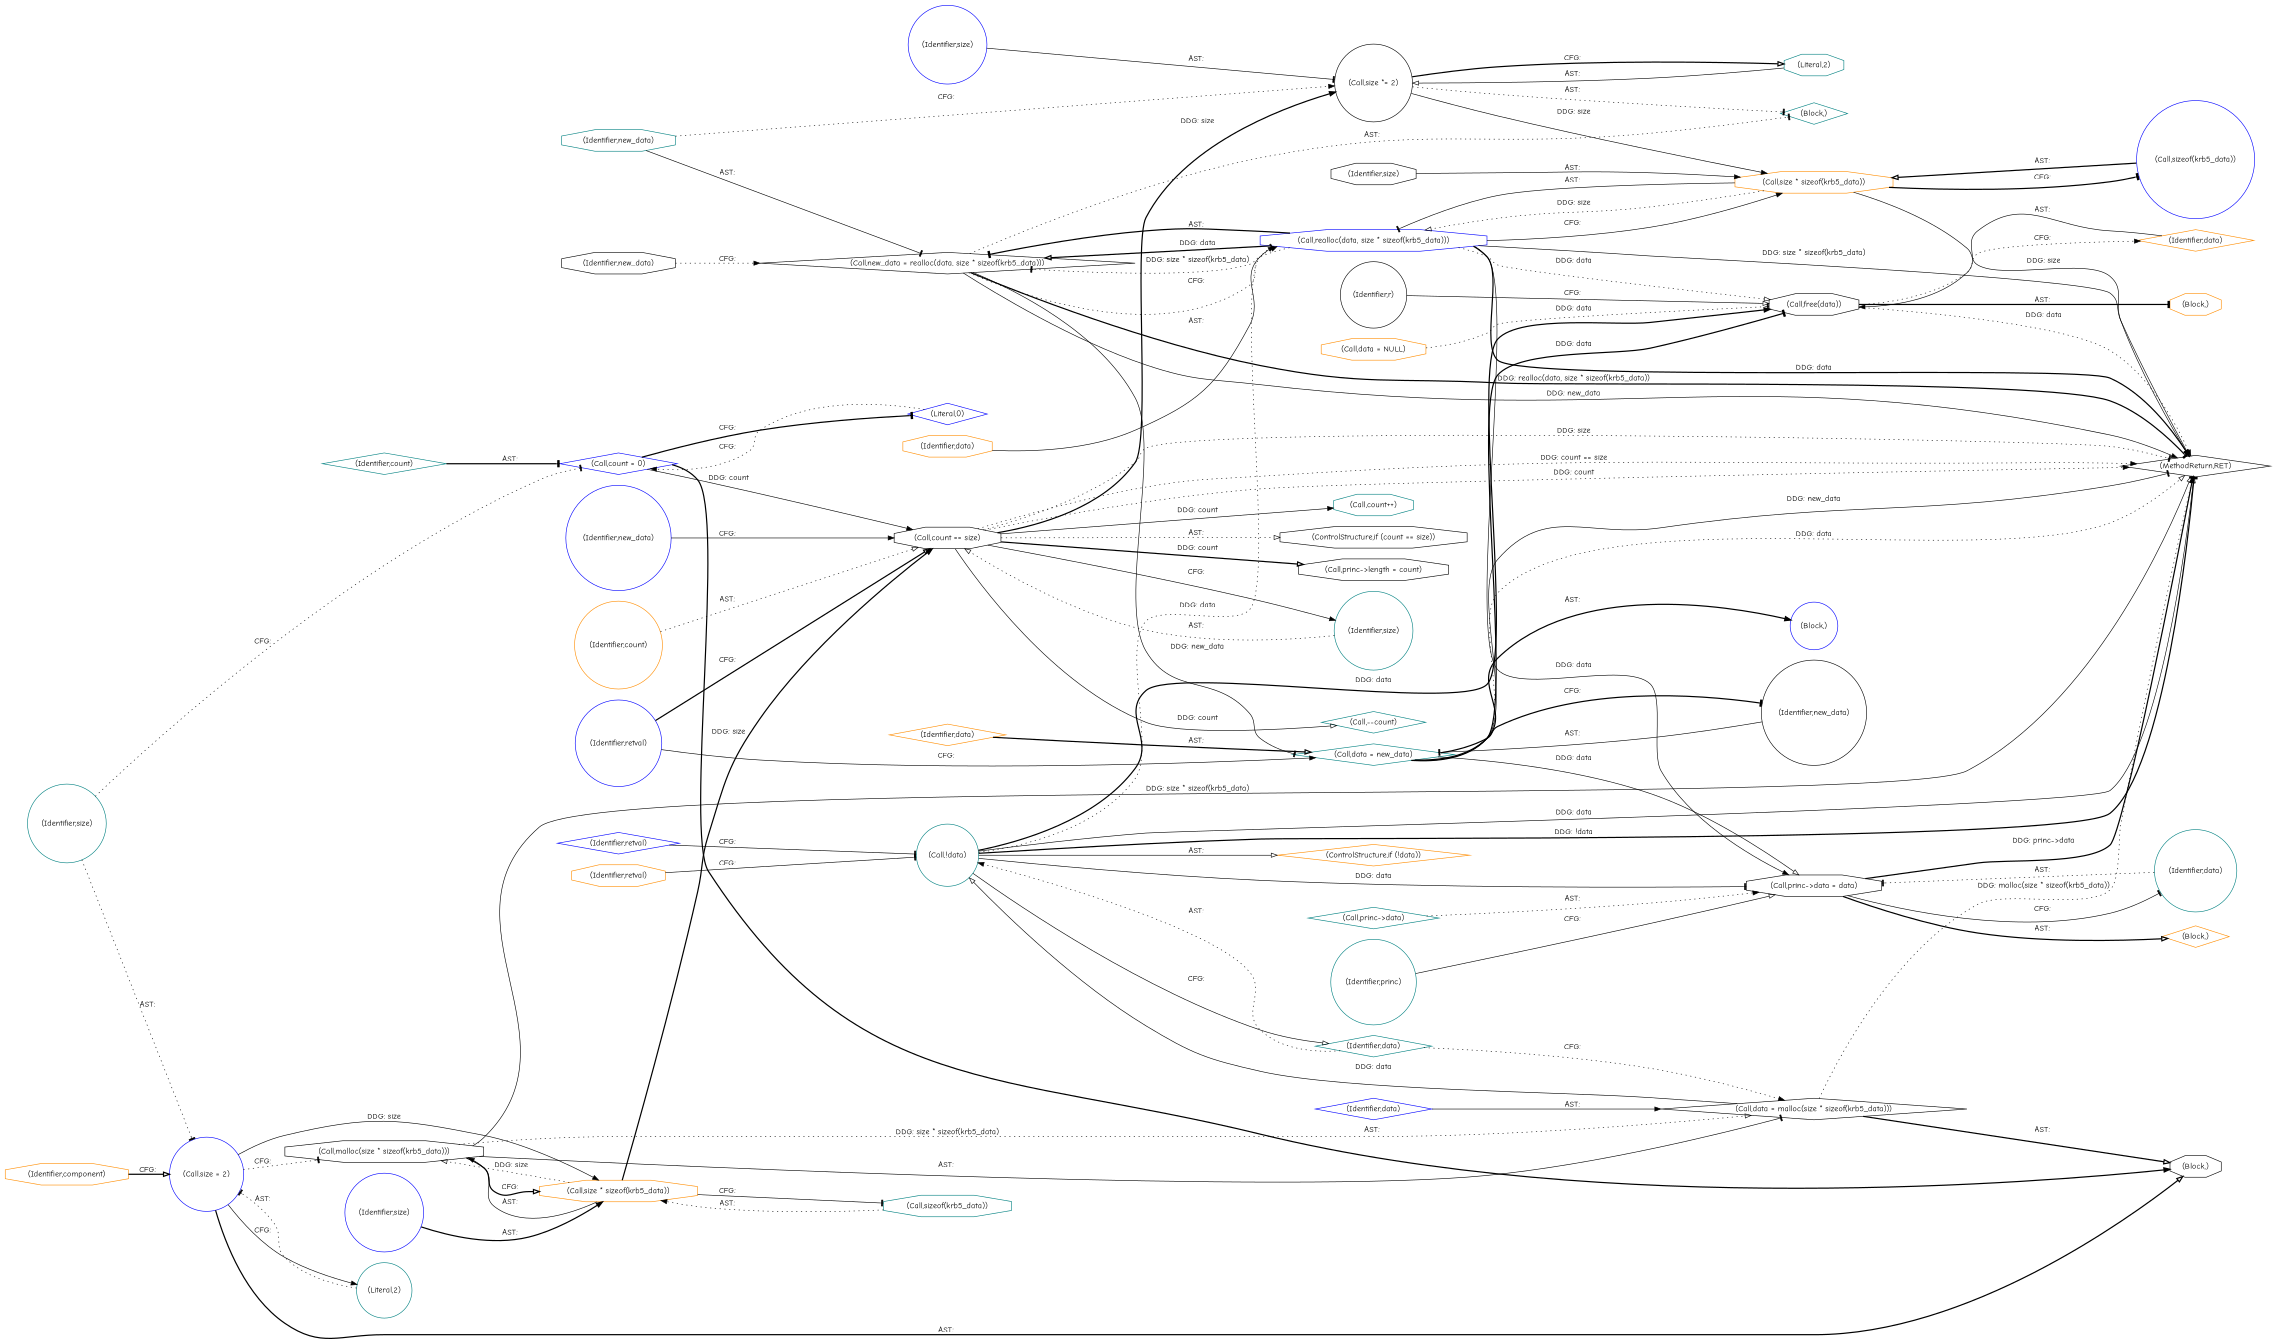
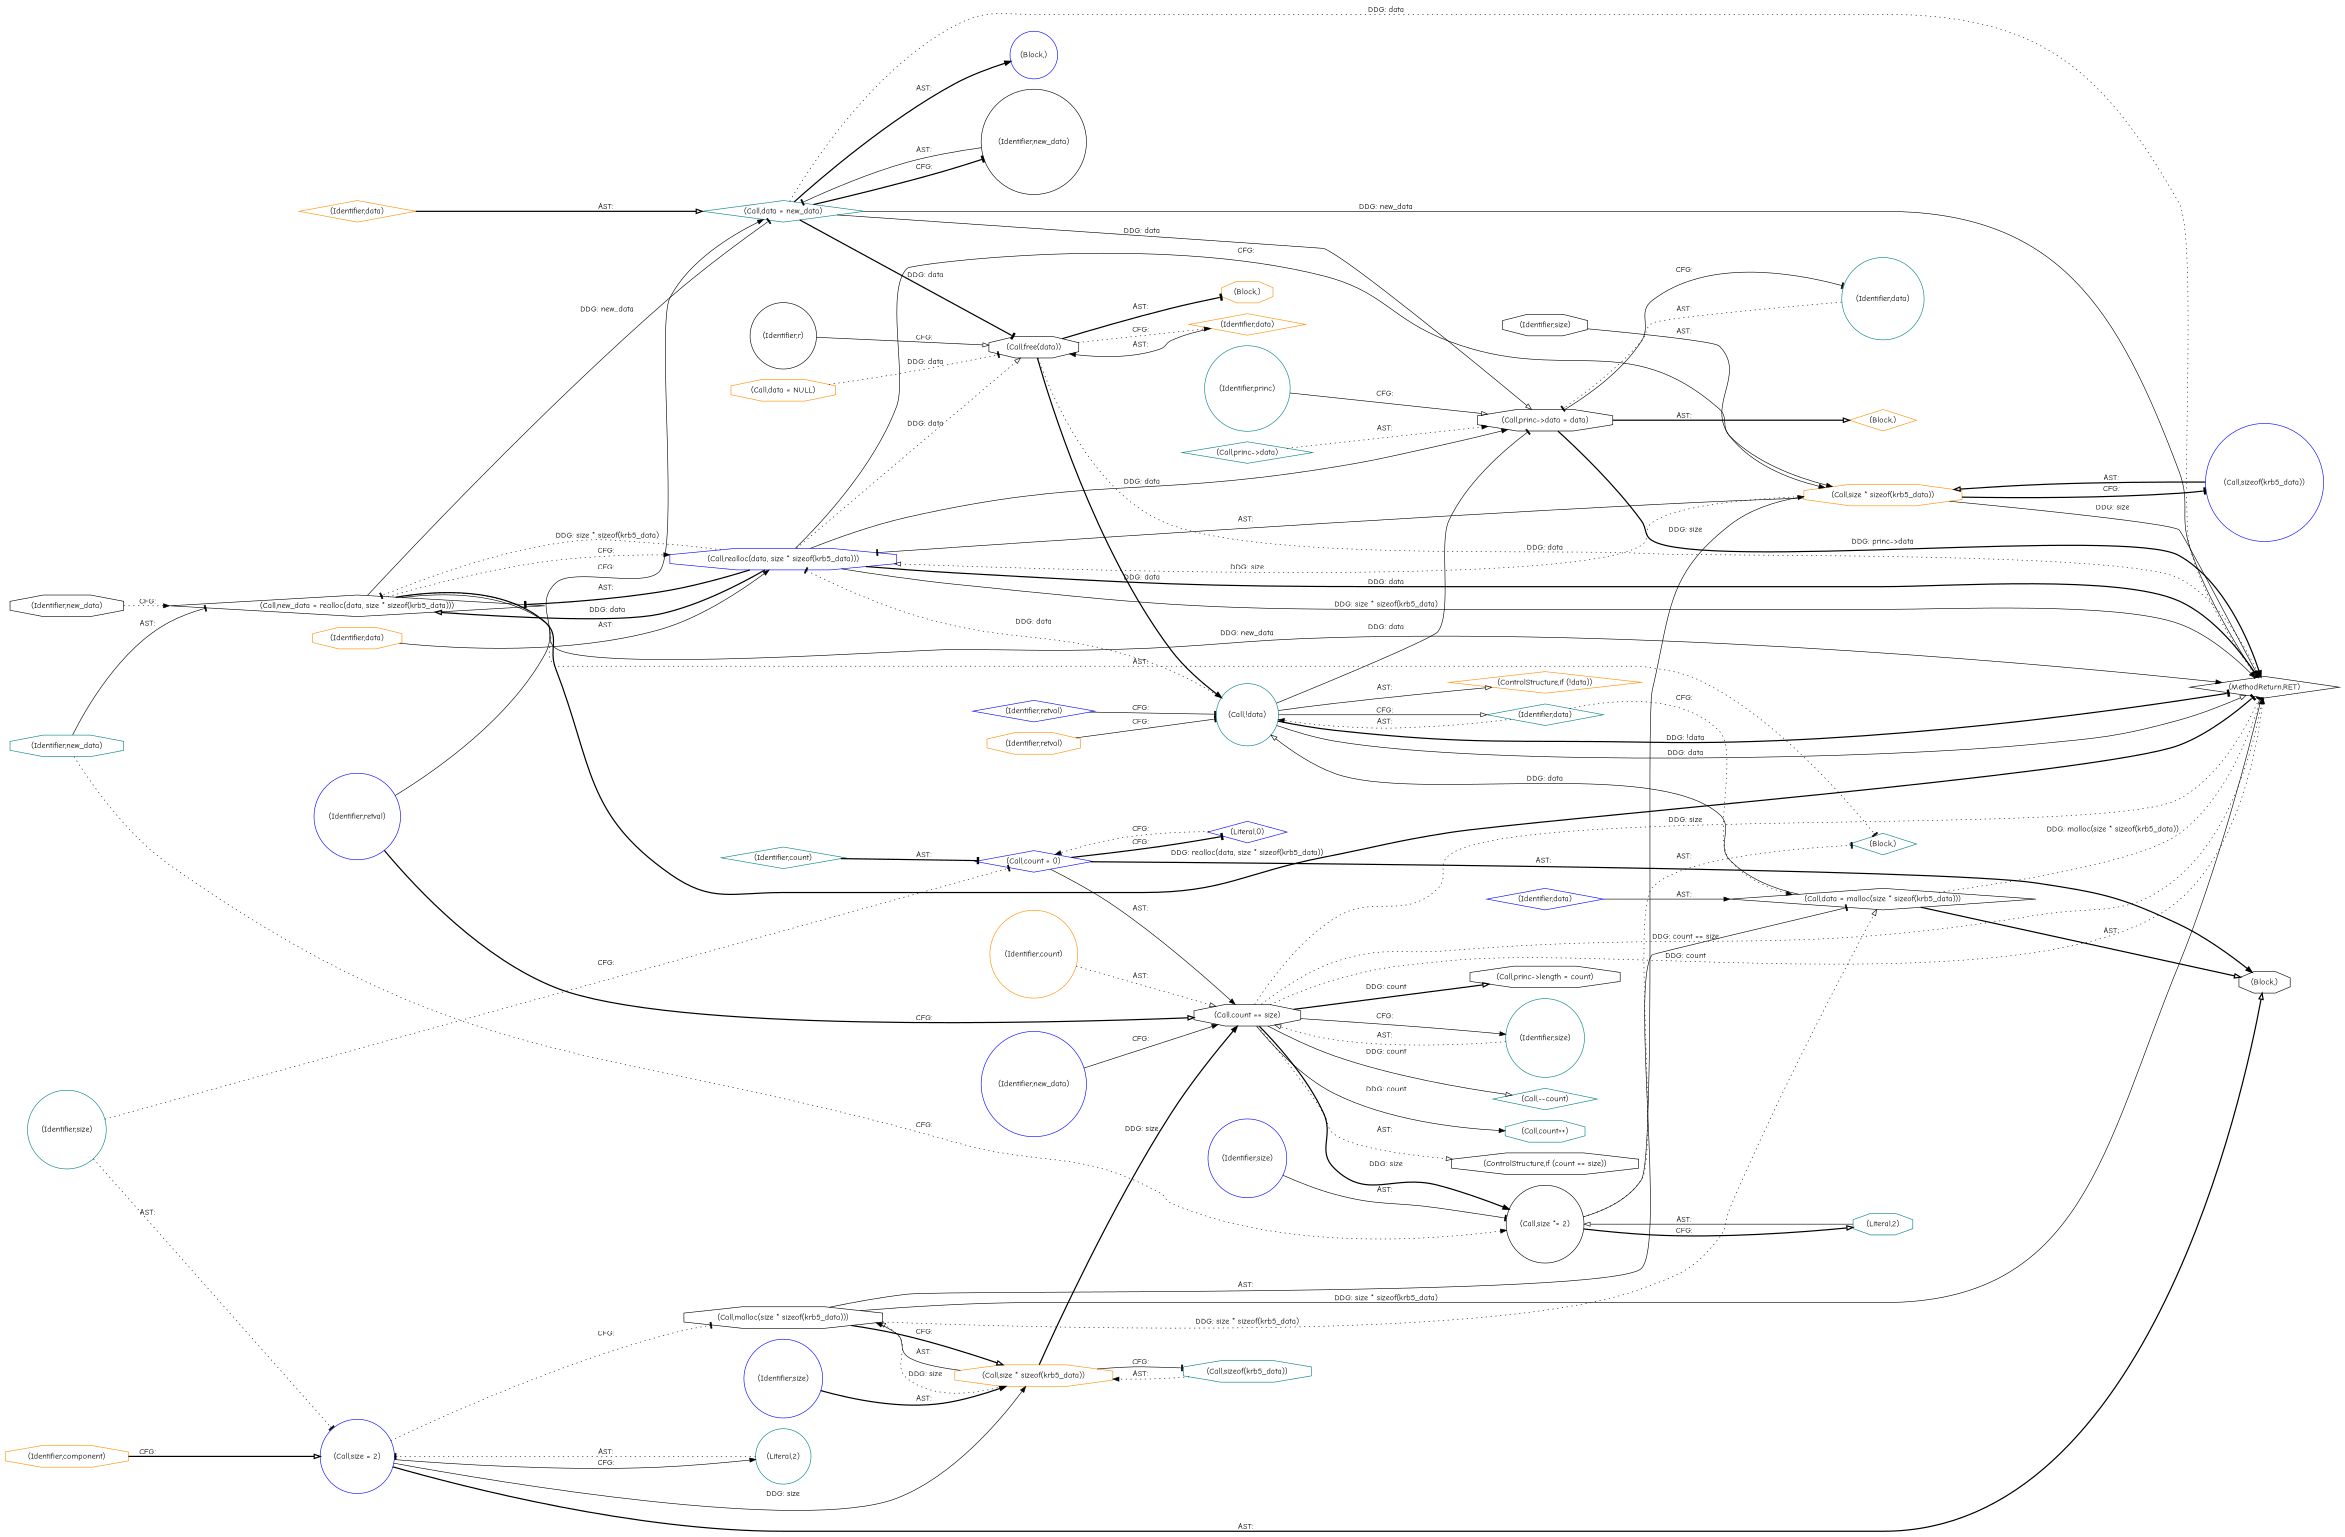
edge "(Call,count = 0)" -> "(Call,count == size)": label "DDG: count" -> "AST: "
edge "(Call,!data)" -> "(Call,free(data))": reversed
